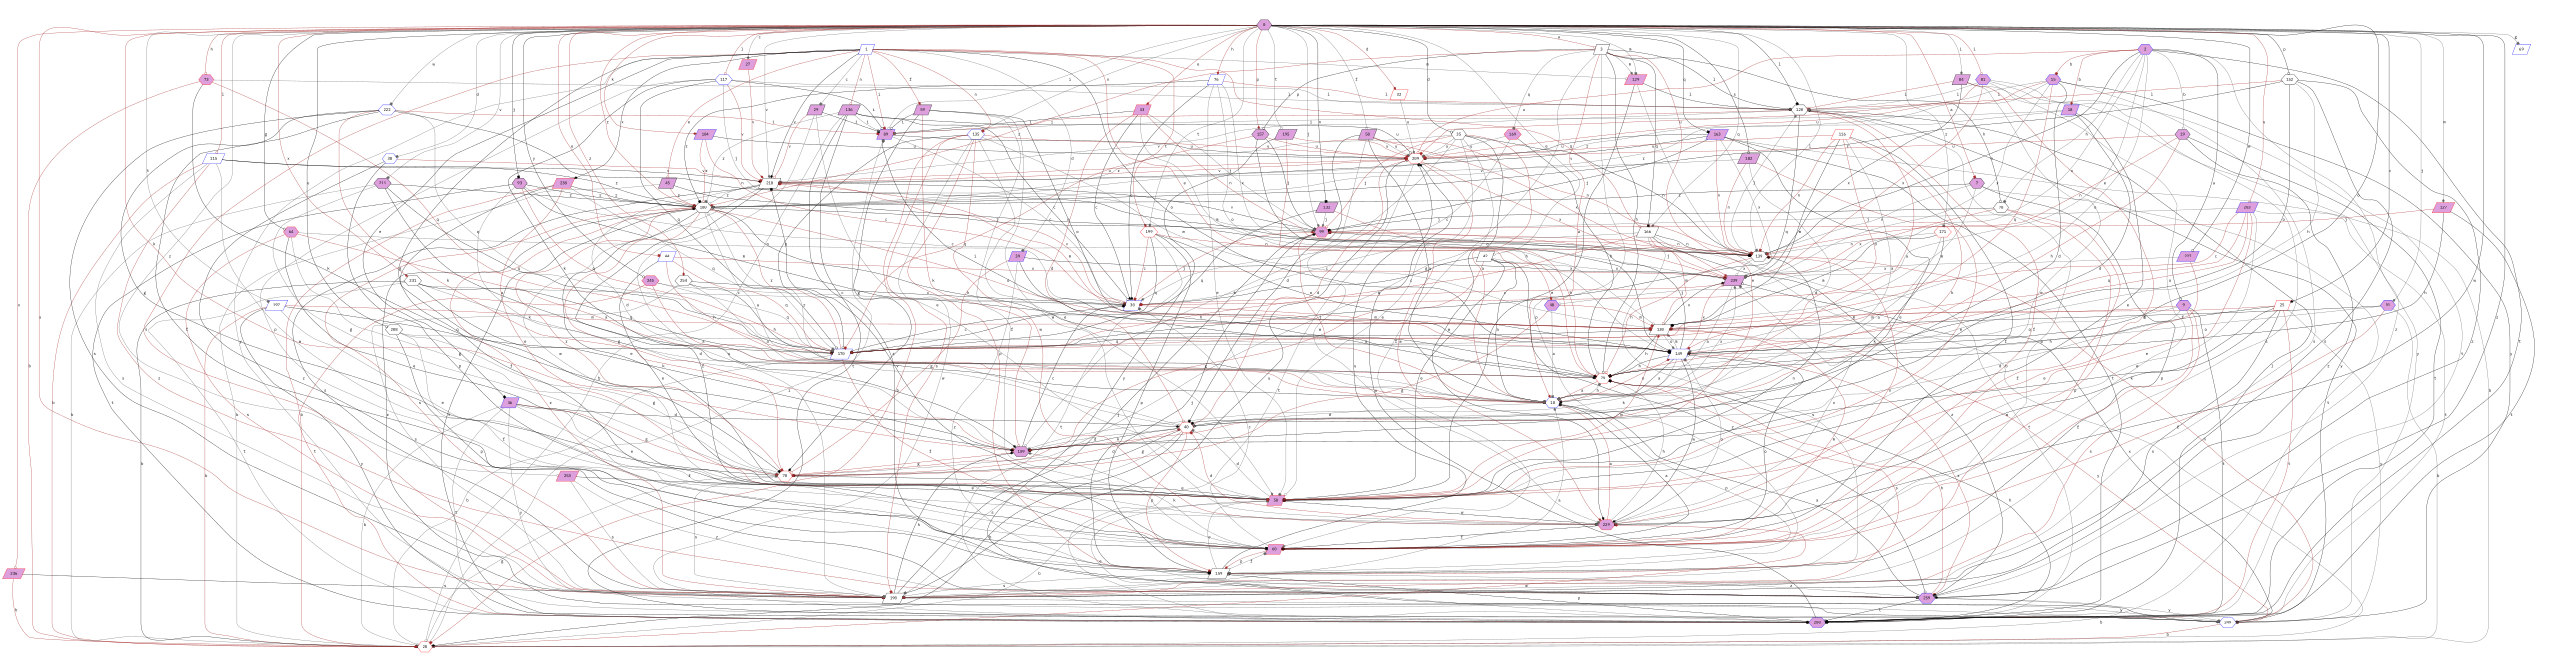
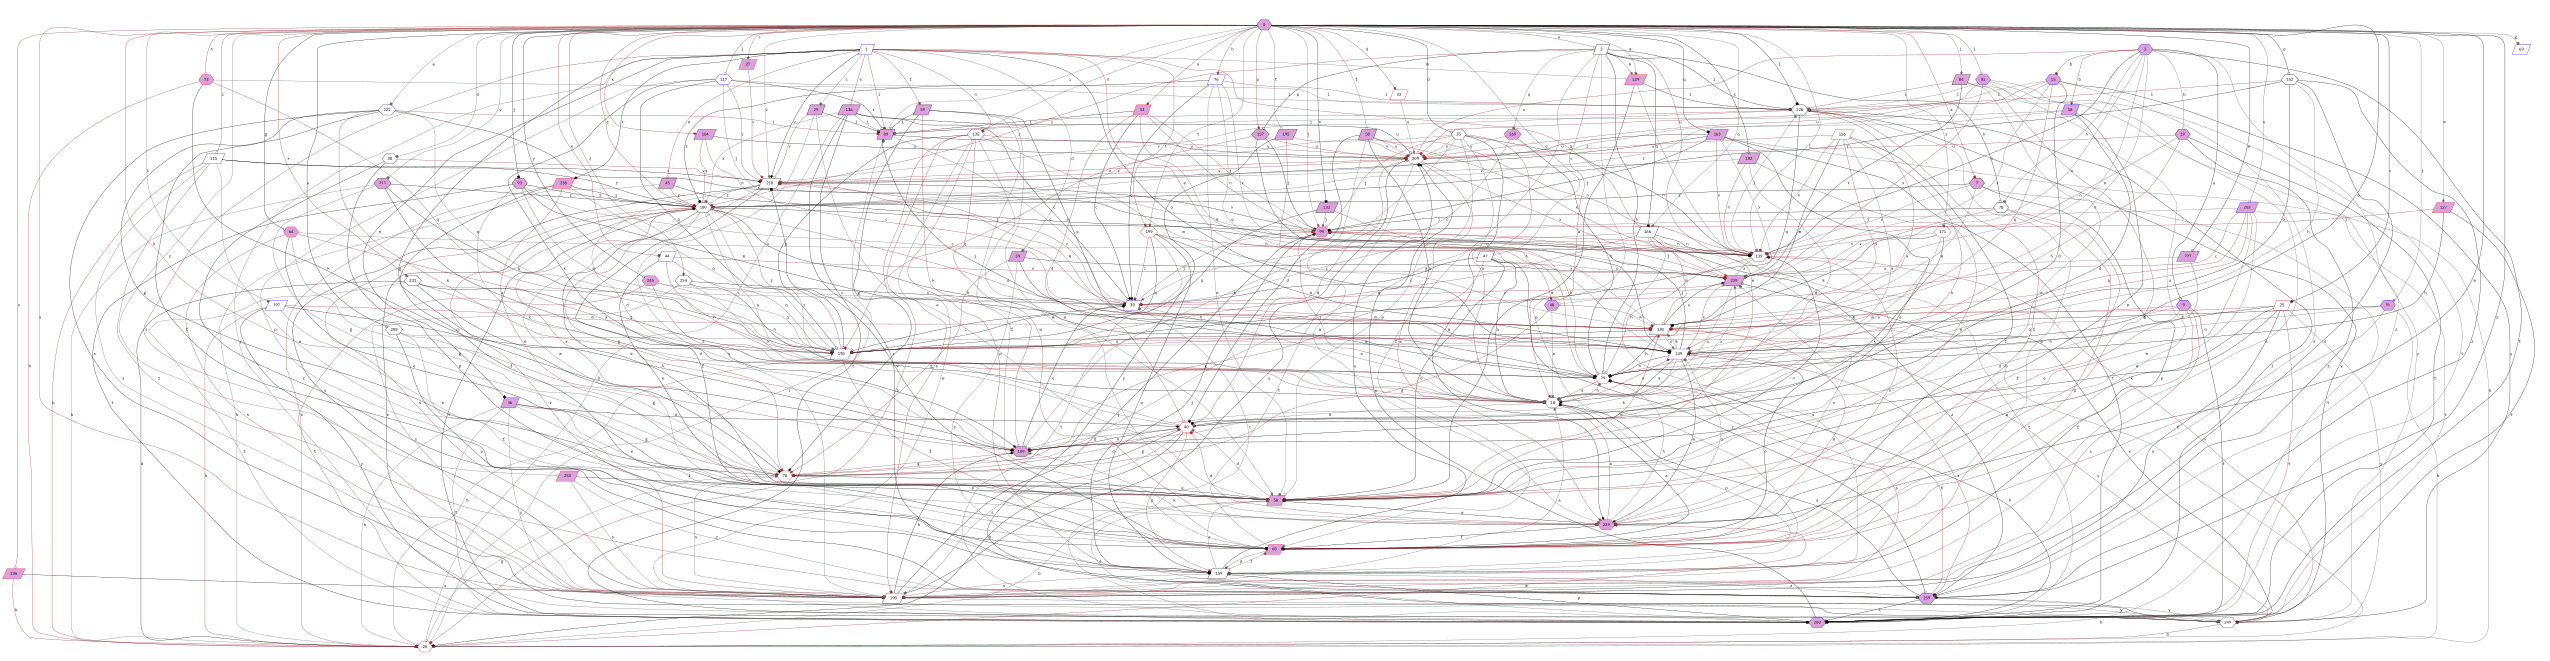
edge "30" -> "10": added, label "a"
edge "39" -> "70": arrowhead odot -> diamond
